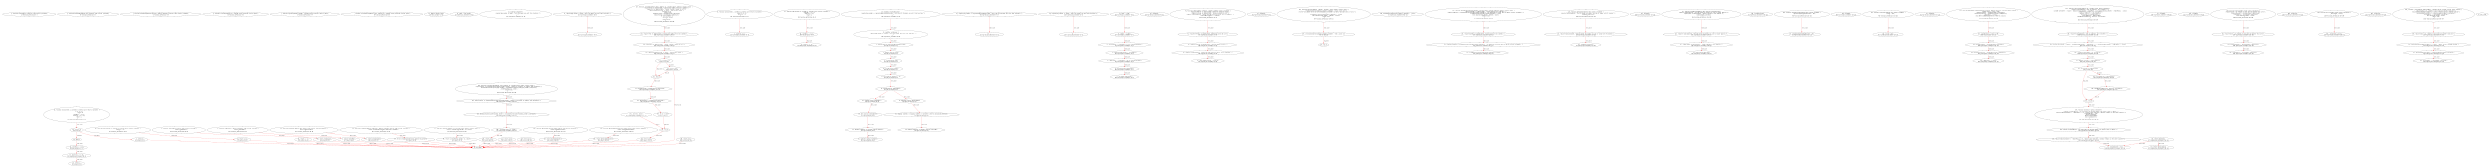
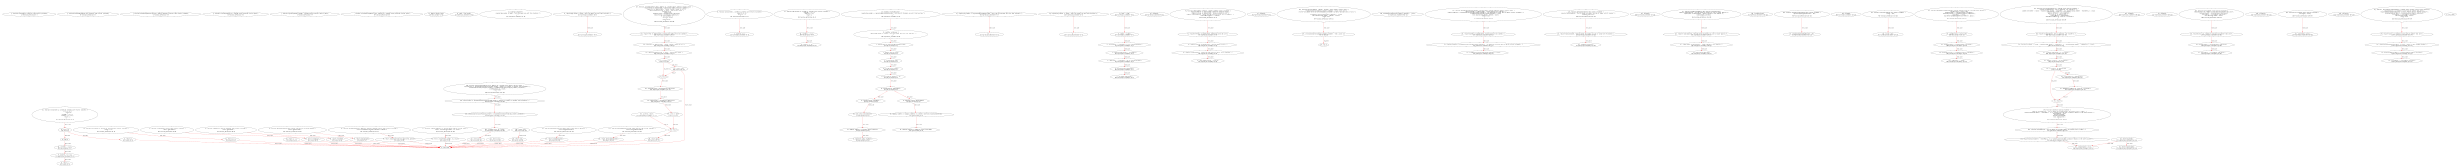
node "133_ onlyOwner 943-expression_statement-134-134": removed
edge "195_ return true; 1421-return-196-196" -> "0_ exit_node": now "195_ return true; 1421-return-196-196" -> "119_ return true; 855-return-120-120"
